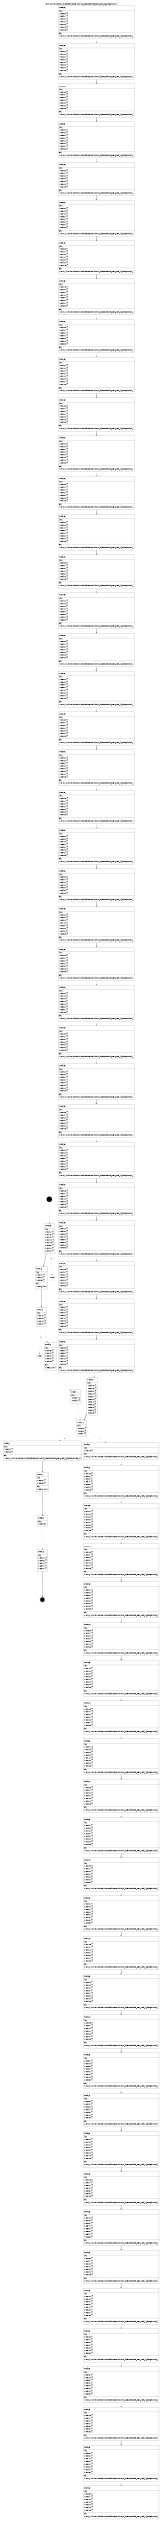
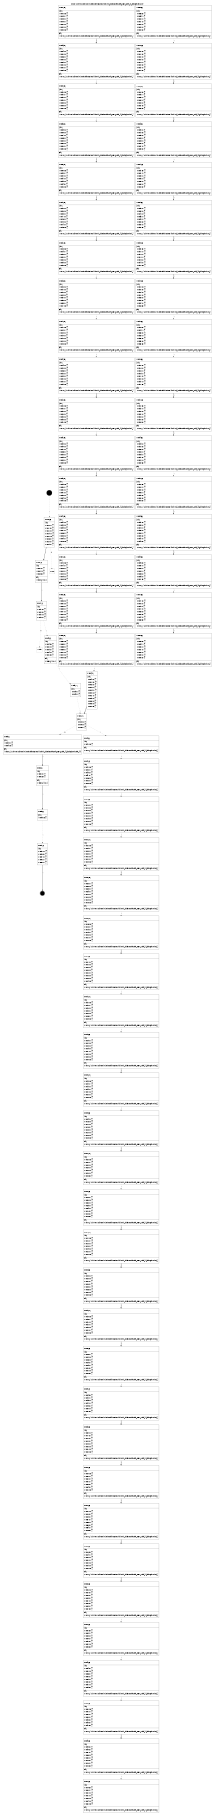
node "0x109c53 [35]": removed
